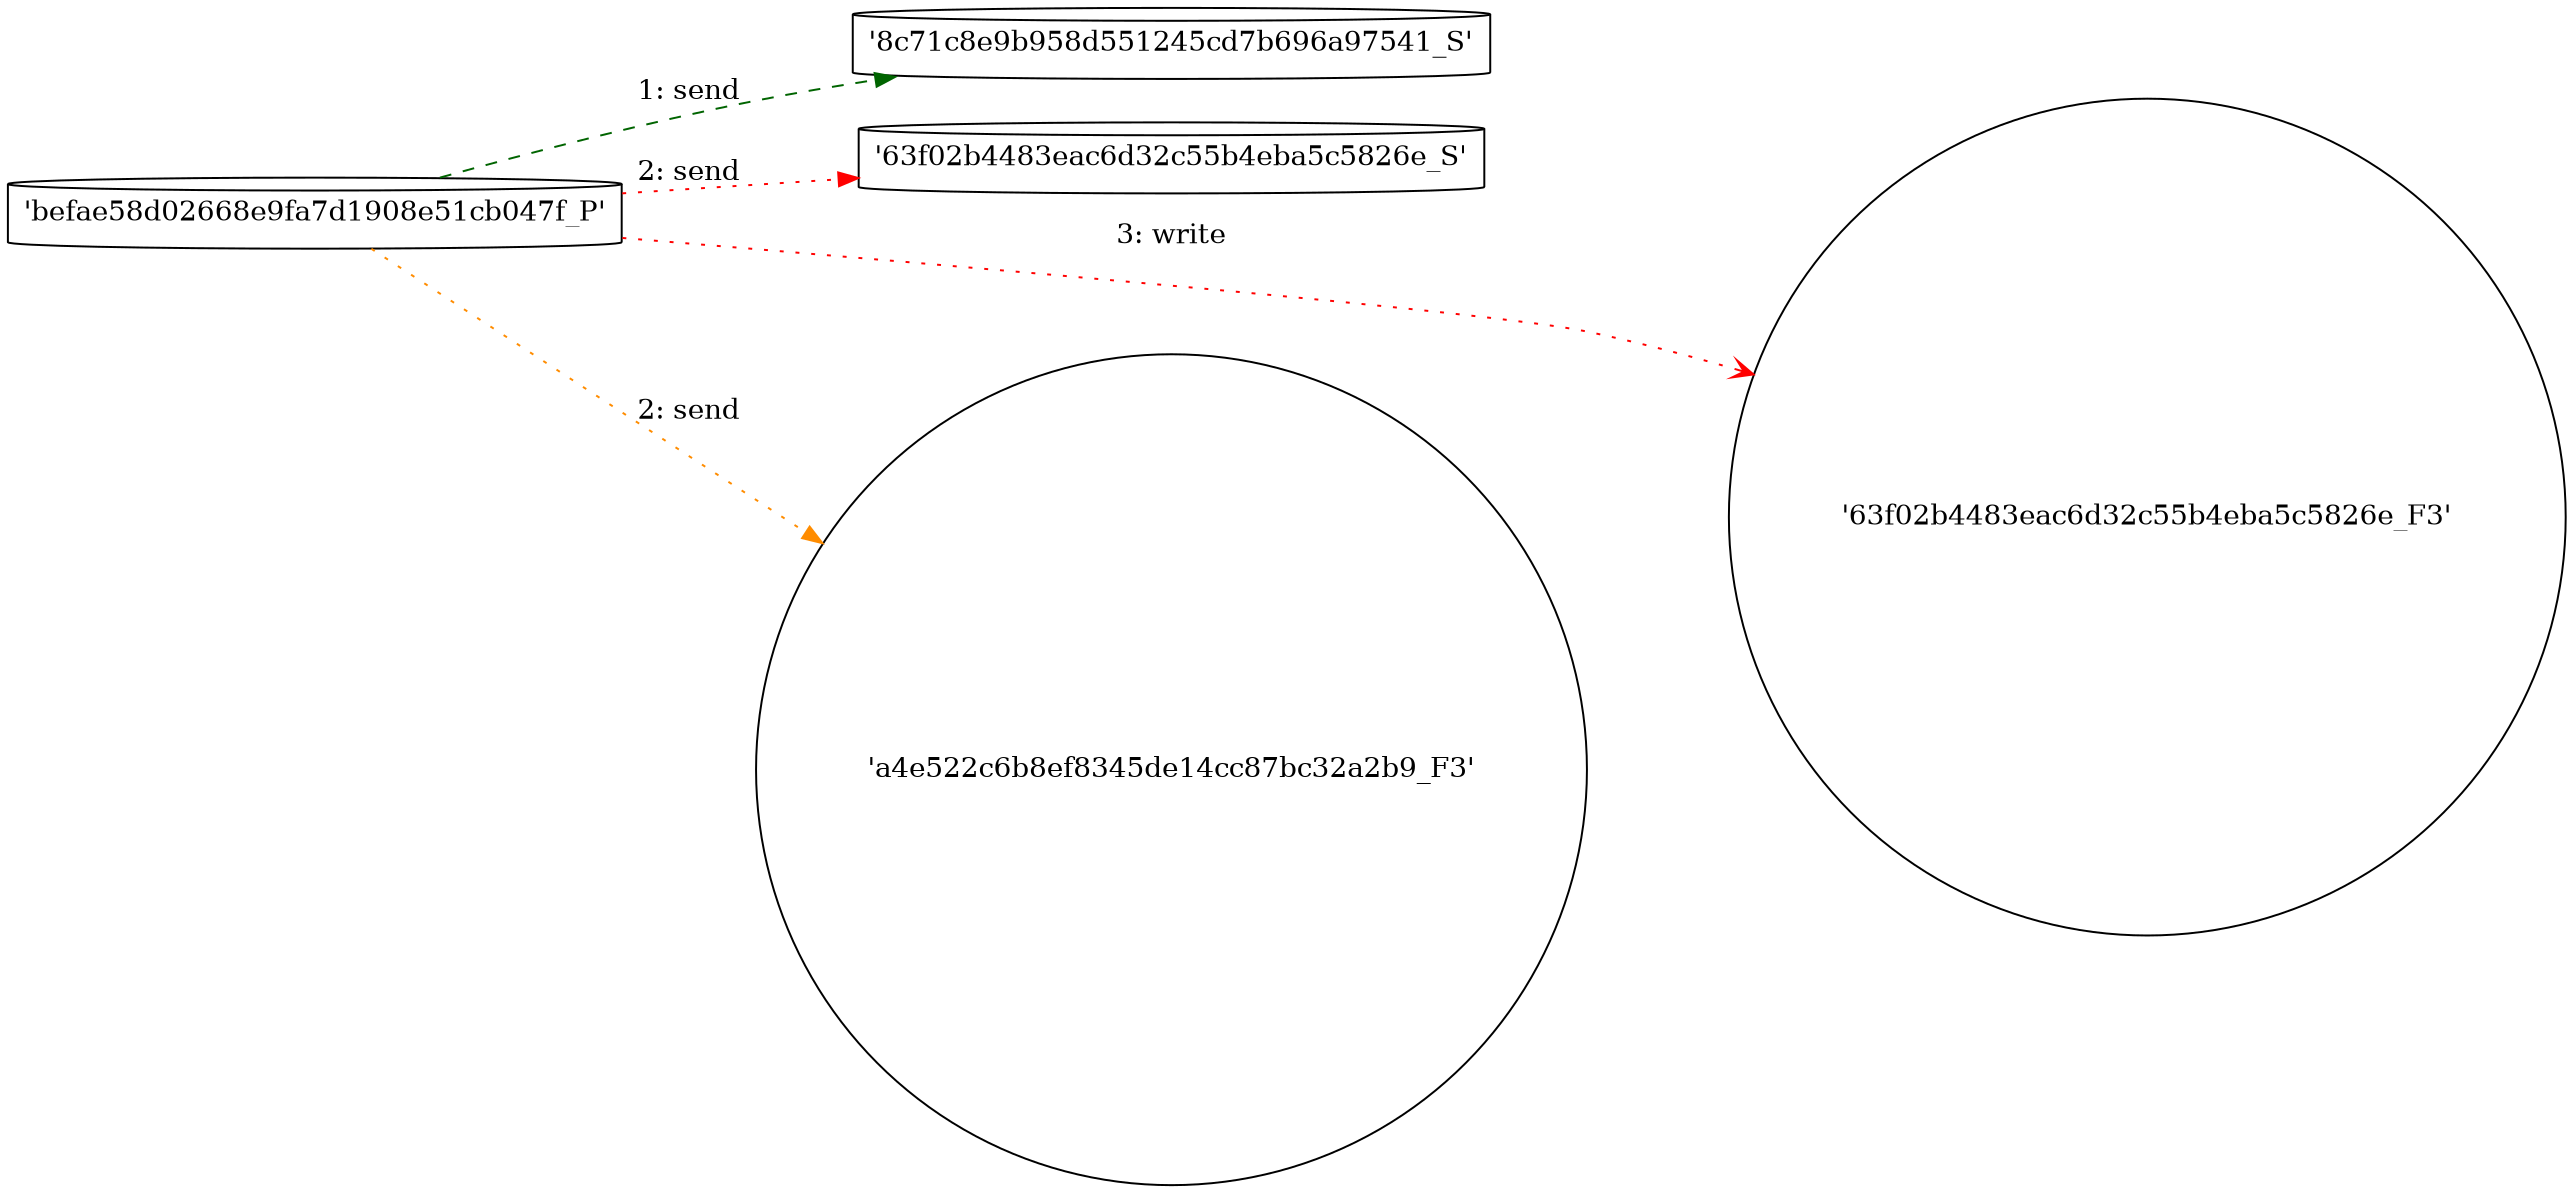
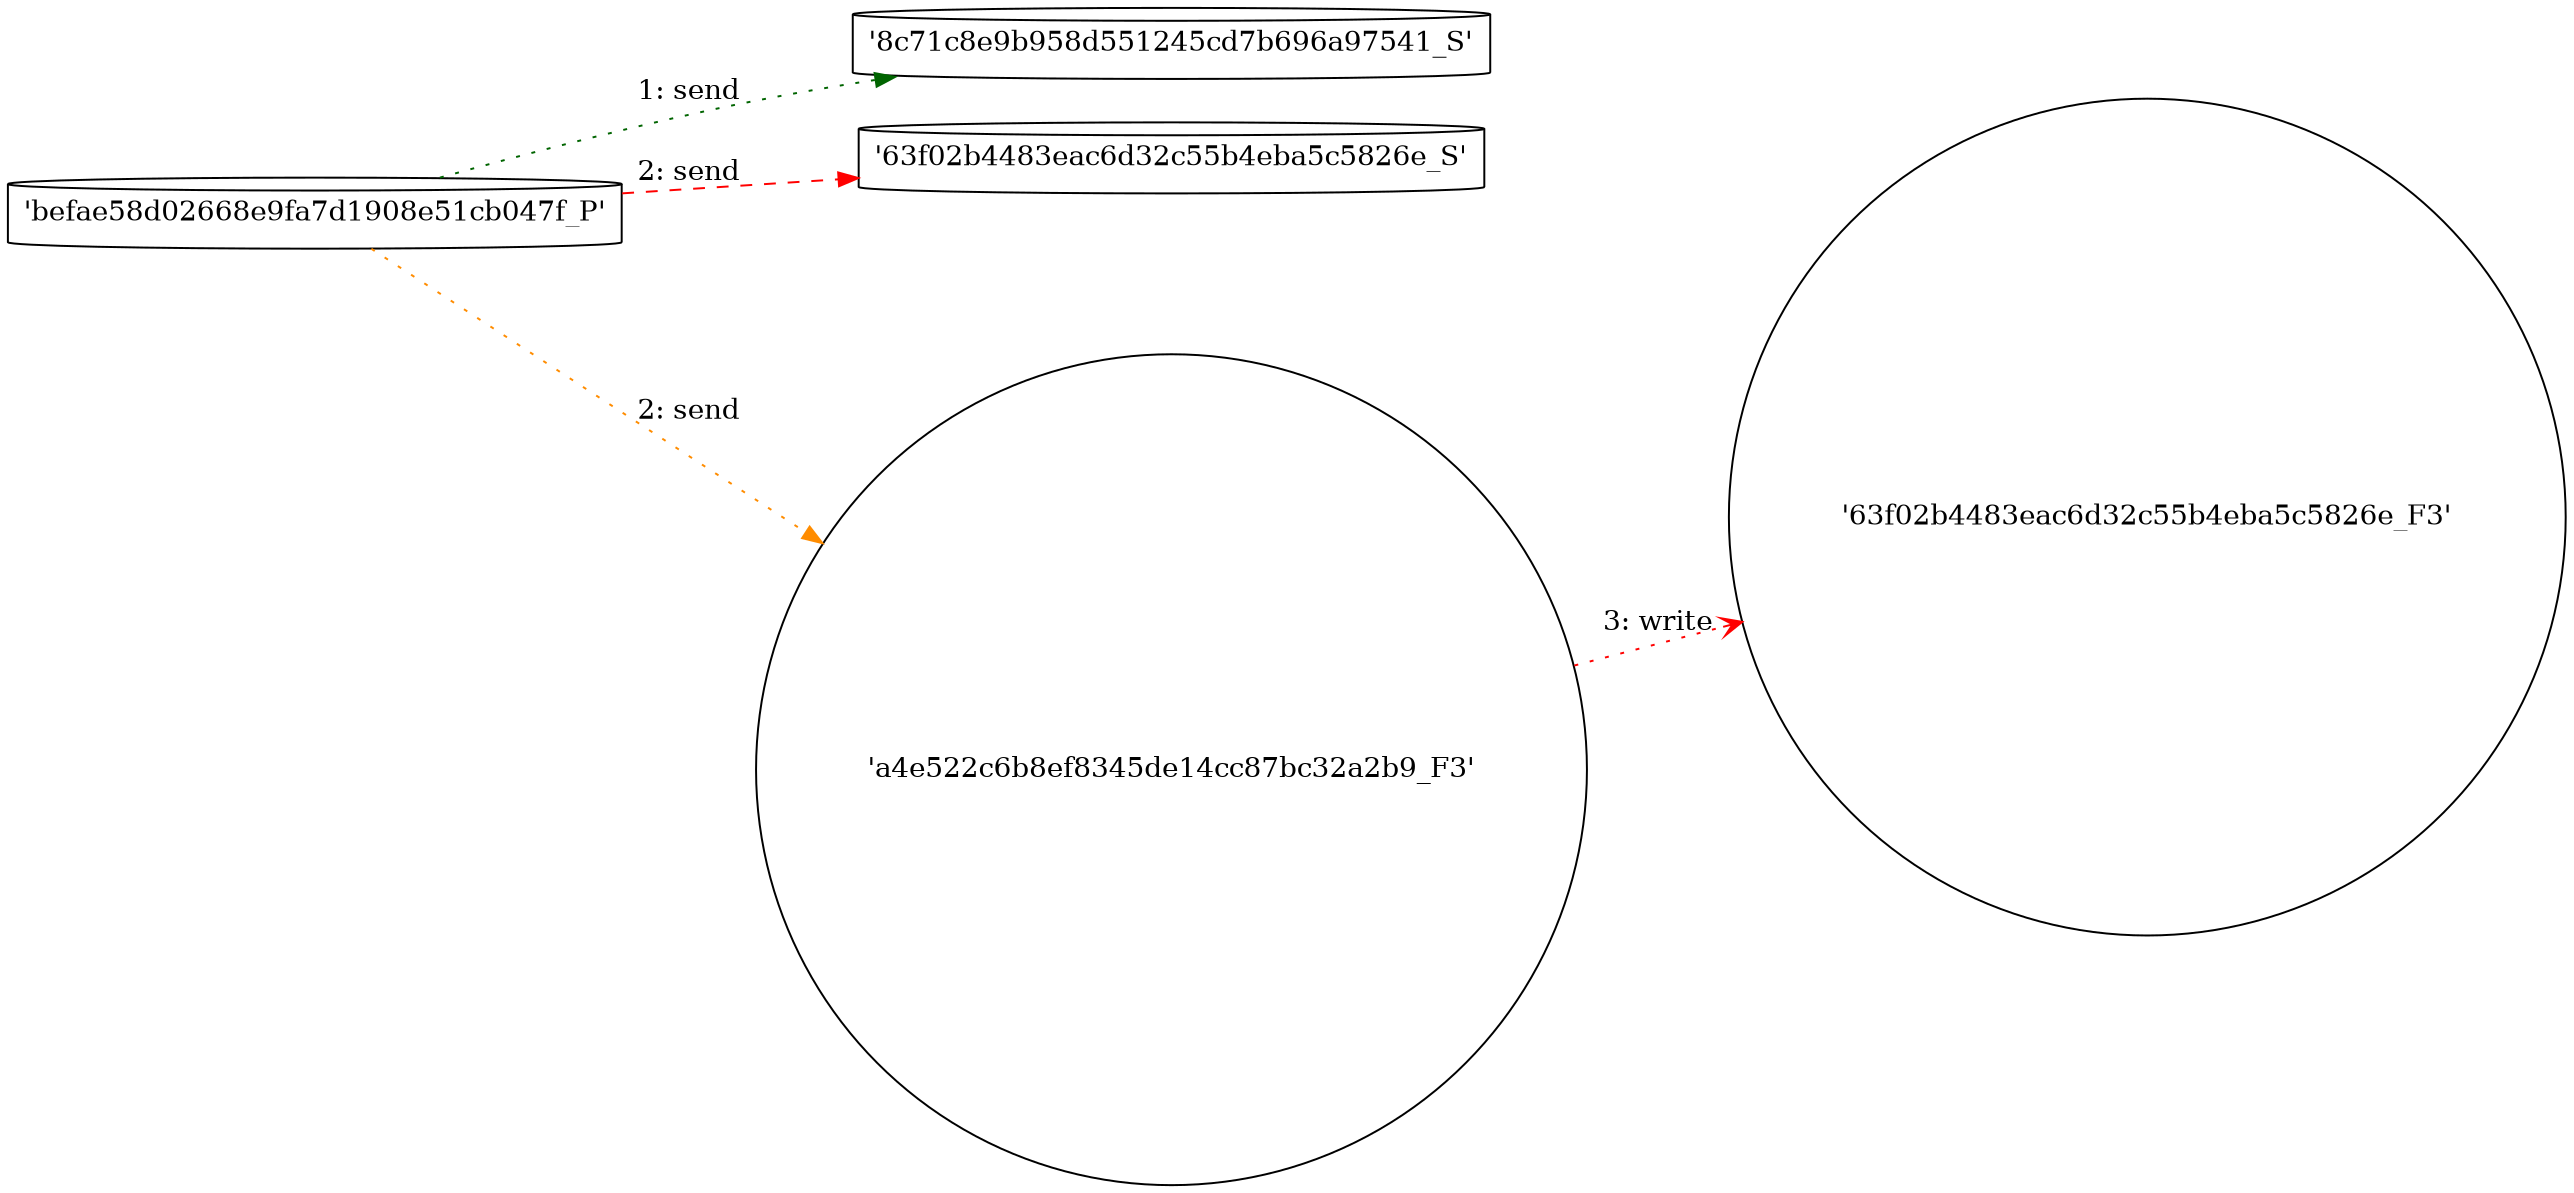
edge "'befae58d02668e9fa7d1908e51cb047f_P'" -> "'8c71c8e9b958d551245cd7b696a97541_S'": style dashed -> dotted
edge "'befae58d02668e9fa7d1908e51cb047f_P'" -> "'63f02b4483eac6d32c55b4eba5c5826e_S'": style dotted -> dashed
edge "'befae58d02668e9fa7d1908e51cb047f_P'" -> "'63f02b4483eac6d32c55b4eba5c5826e_F3'": now "'a4e522c6b8ef8345de14cc87bc32a2b9_F3'" -> "'63f02b4483eac6d32c55b4eba5c5826e_F3'"
